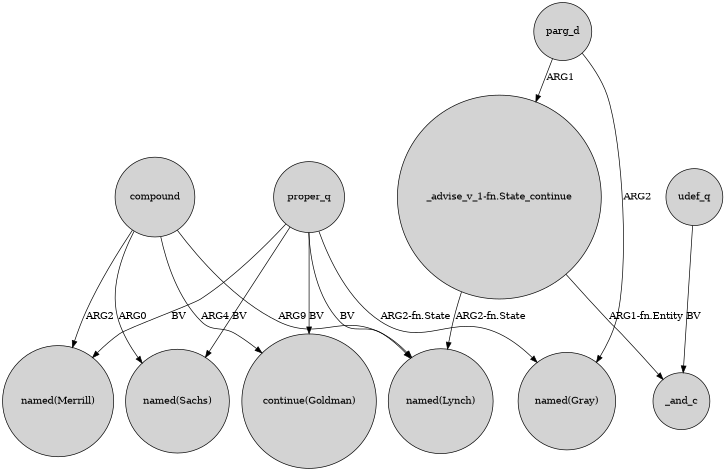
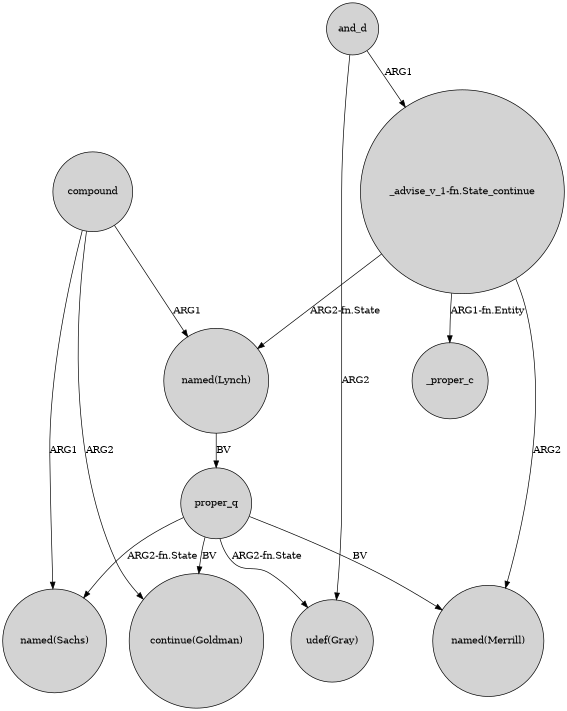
node "parg_d": label "parg_d" -> "and_d"
node "udef_q": removed
edge "compound" -> "named(Merrill)": now "_advise_v_1-fn.State_continue" -> "named(Merrill)"
edge "proper_q" -> "named(Lynch)": reversed
edge "compound" -> "named(Sachs)": label "ARG0" -> "ARG1"
edge "compound" -> "continue(Goldman)": label "ARG4" -> "ARG2"
edge "proper_q" -> "named(Sachs)": label "BV" -> "ARG2-fn.State"
edge "compound" -> "named(Lynch)": label "ARG9" -> "ARG1"
node "named(Gray)": label "named(Gray)" -> "udef(Gray)"
node "_and_c": label "_and_c" -> "_proper_c"
